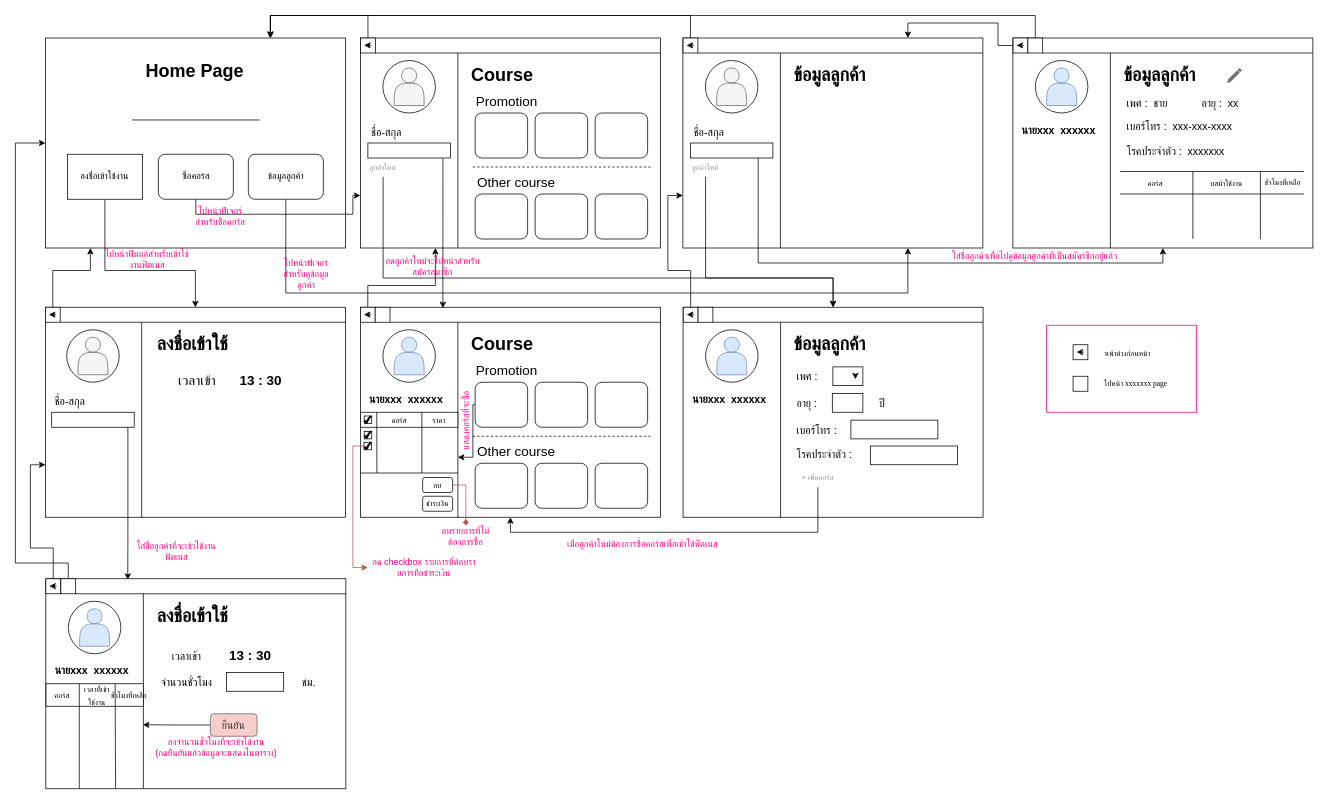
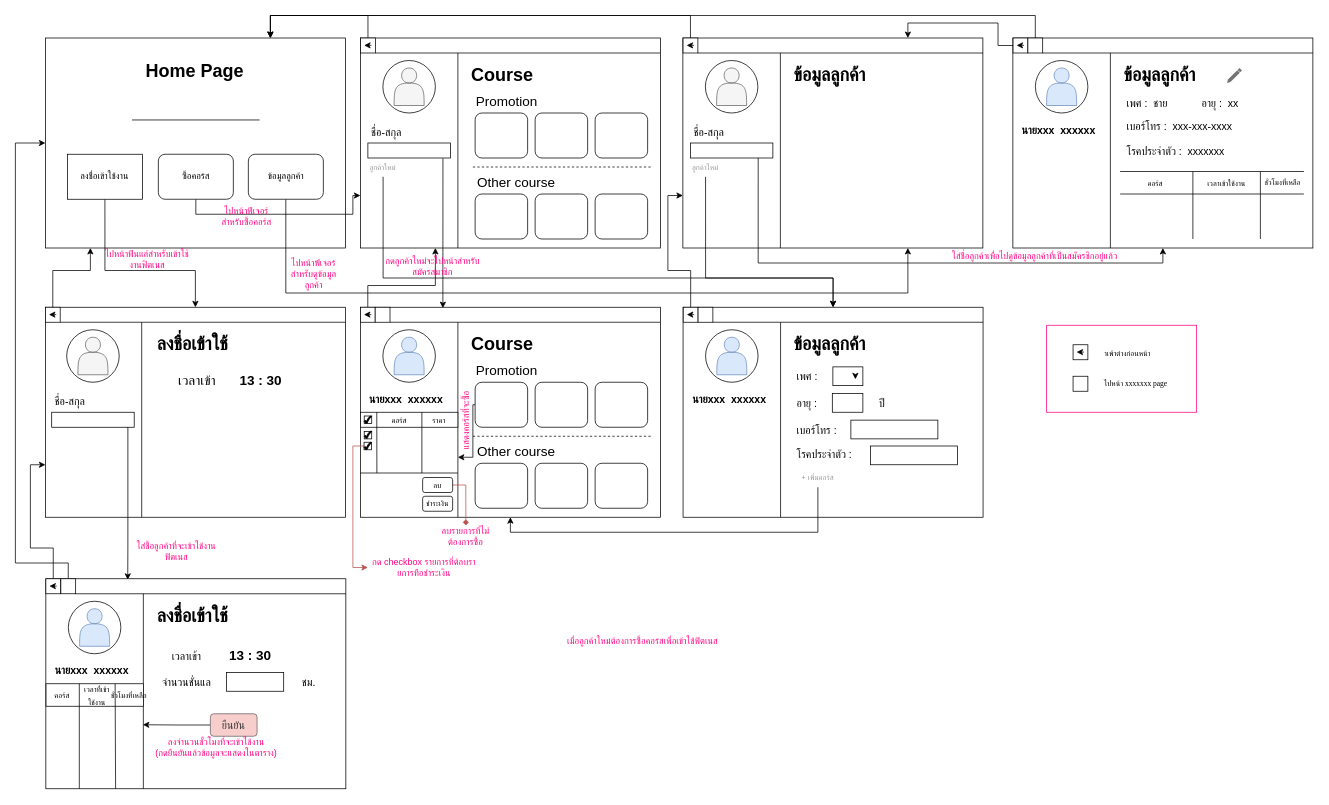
node "บสม้าใช้งาน": label "บสม้าใช้งาน" -> "เวลาเข้าใช้งาน"
node "ไปหน้าฟีเจอร์สำหรับซื้อคอร์ส": moved (221, 216) -> (247, 216)
node "ไปหน้าฟีเจอร์สำหรับดูข้อมูลลูกค้า": moved (306, 274) -> (314, 274)
node "เมื่อลูกค้าใหม่ต้องการซื้อคอร์สเพื่อเข้าใช้ฟิตเนส": moved (643, 544) -> (643, 642)
node "จำนวนชั่วโมง": label "จำนวนชั่วโมง" -> "จำนวนชั่นแล"
